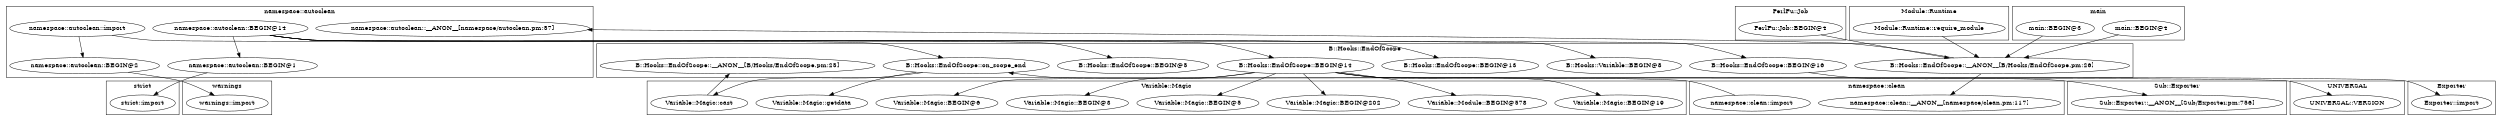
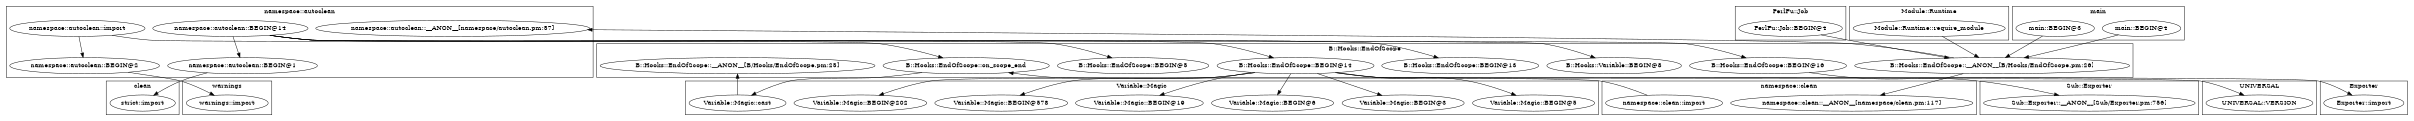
cluster "strict": label "strict" -> "clean"
node "Variable::Magic::getdata": removed
node "Variable::Module::BEGIN@578": label "Variable::Module::BEGIN@578" -> "Variable::Magic::BEGIN@578"
